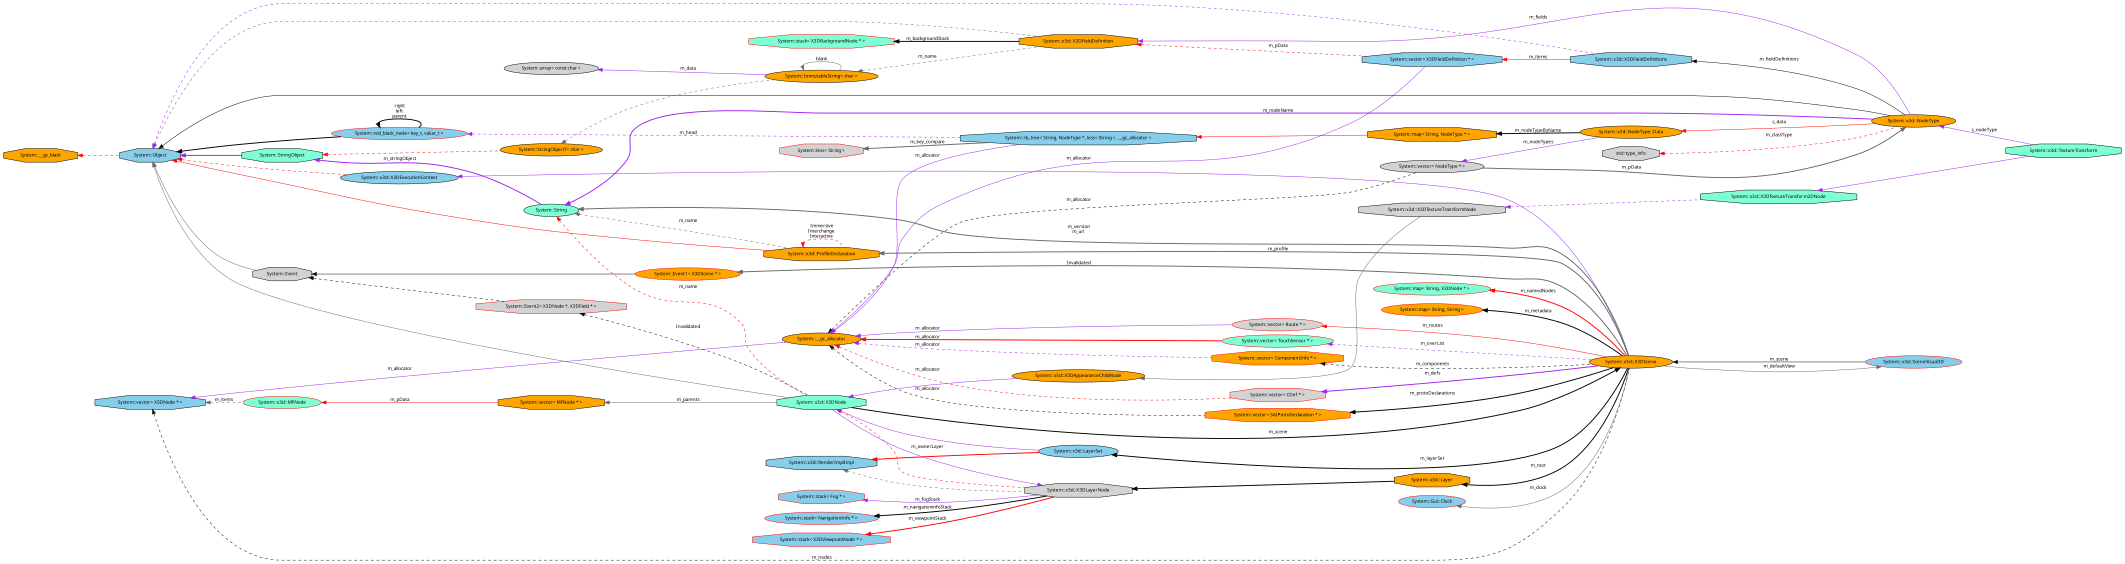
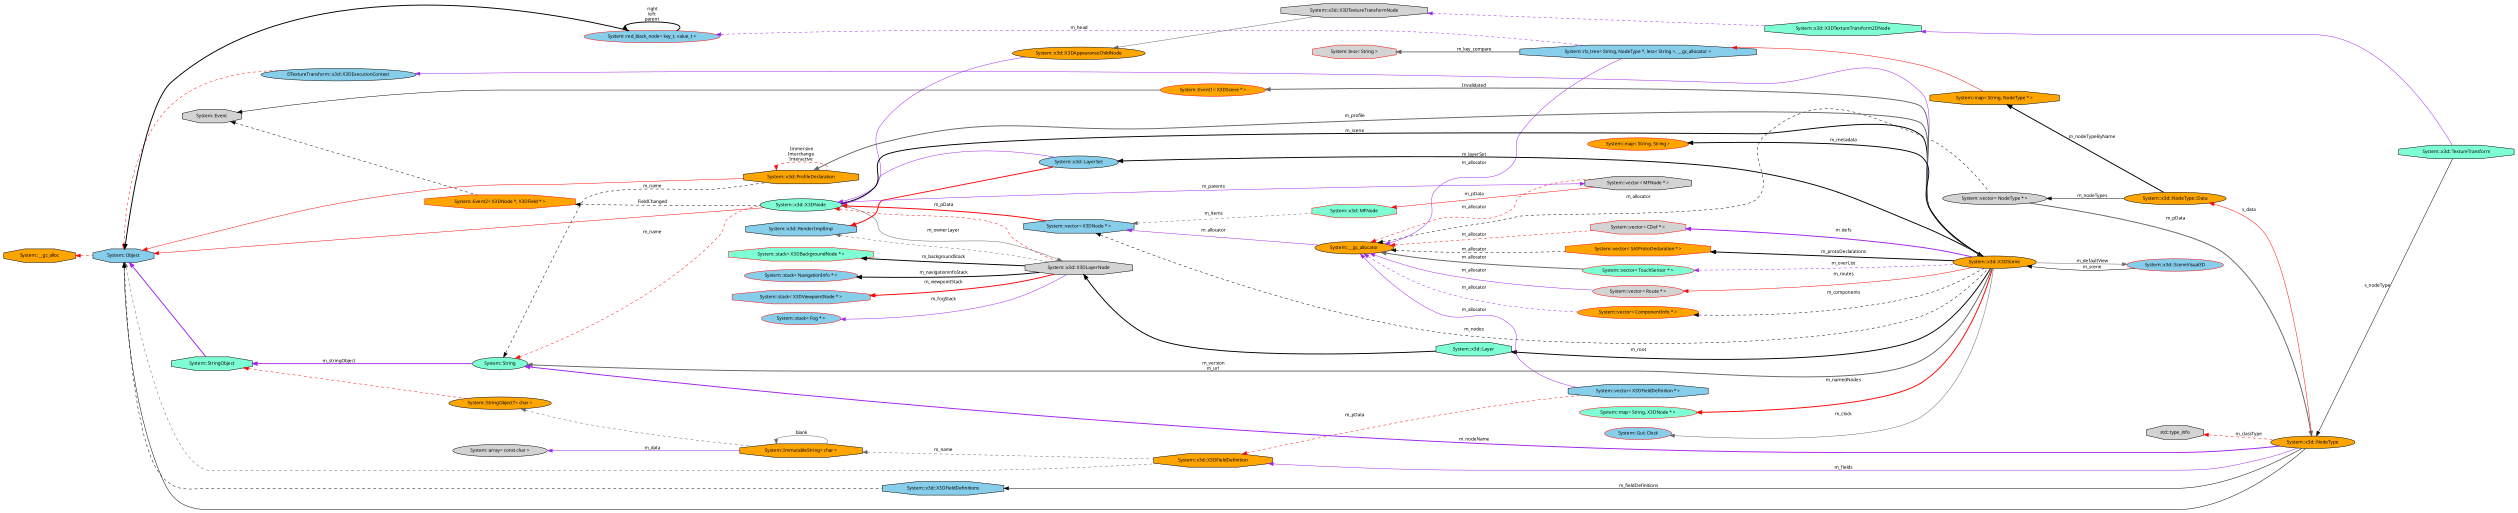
edge "System::x3d::X3DFieldDefinitions" -> "System::Object": color purple -> black
edge "System::x3d::X3DFieldDefinition" -> "System::stack< X3DBackgroundNode * >": now "System::x3d::X3DLayerNode" -> "System::stack< X3DBackgroundNode * >"
edge "System::x3d::X3DFieldDefinitions" -> "System::vector< X3DFieldDefinition * >": removed, label "m_items"
node "System::ImmutableString< char >": shape ellipse -> octagon
edge "System::x3d::TextureTransform" -> "System::x3d::NodeType": color purple -> black
edge "System::x3d::NodeType::Data" -> "System::vector< NodeType * >": color purple -> black
node "System::__gc_black": label "System::__gc_black" -> "System::__gc_alloc"
node "System::x3d::X3DExecutionContext": label "System::x3d::X3DExecutionContext" -> "DTextureTransform::x3d::X3DExecutionContext"
edge "System::vector< X3DNode * >" -> "System::x3d::X3DNode": added, label "m_pData"
edge "System::vector< MFNode * >" -> "System::__gc_allocator": added, label "m_allocator"
edge "System::x3d::ProfileDeclaration" -> "System::String": color gray40 -> black
edge "System::Event" -> "System::Object": removed
node "System::Event2< X3DNode *, X3DField * >": fillcolor lightgrey -> orange
edge "System::x3d::X3DNode" -> "System::Event2< X3DNode *, X3DField * >": label " Invalidated" -> " FieldChanged"
edge "System::x3d::X3DNode" -> "System::Object": color gray40 -> red
edge "System::vector< TouchSensor * >" -> "System::__gc_allocator": color red -> gray40
node "System::vector< ComponentInfo * >": shape octagon -> ellipse
node "System::x3d::MFNode": shape ellipse -> octagon
node "System::vector< MFNode * >": fillcolor orange -> lightgrey
edge "System::x3d::X3DNode" -> "System::vector< MFNode * >": color gray40 -> purple
node "System::x3d::X3DNode": shape octagon -> ellipse
edge "System::x3d::X3DNode" -> "System::x3d::X3DLayerNode": color purple -> gray40
node "System::x3d::Layer": fillcolor orange -> aquamarine
node "System::stack< Fog * >": shape octagon -> ellipse
